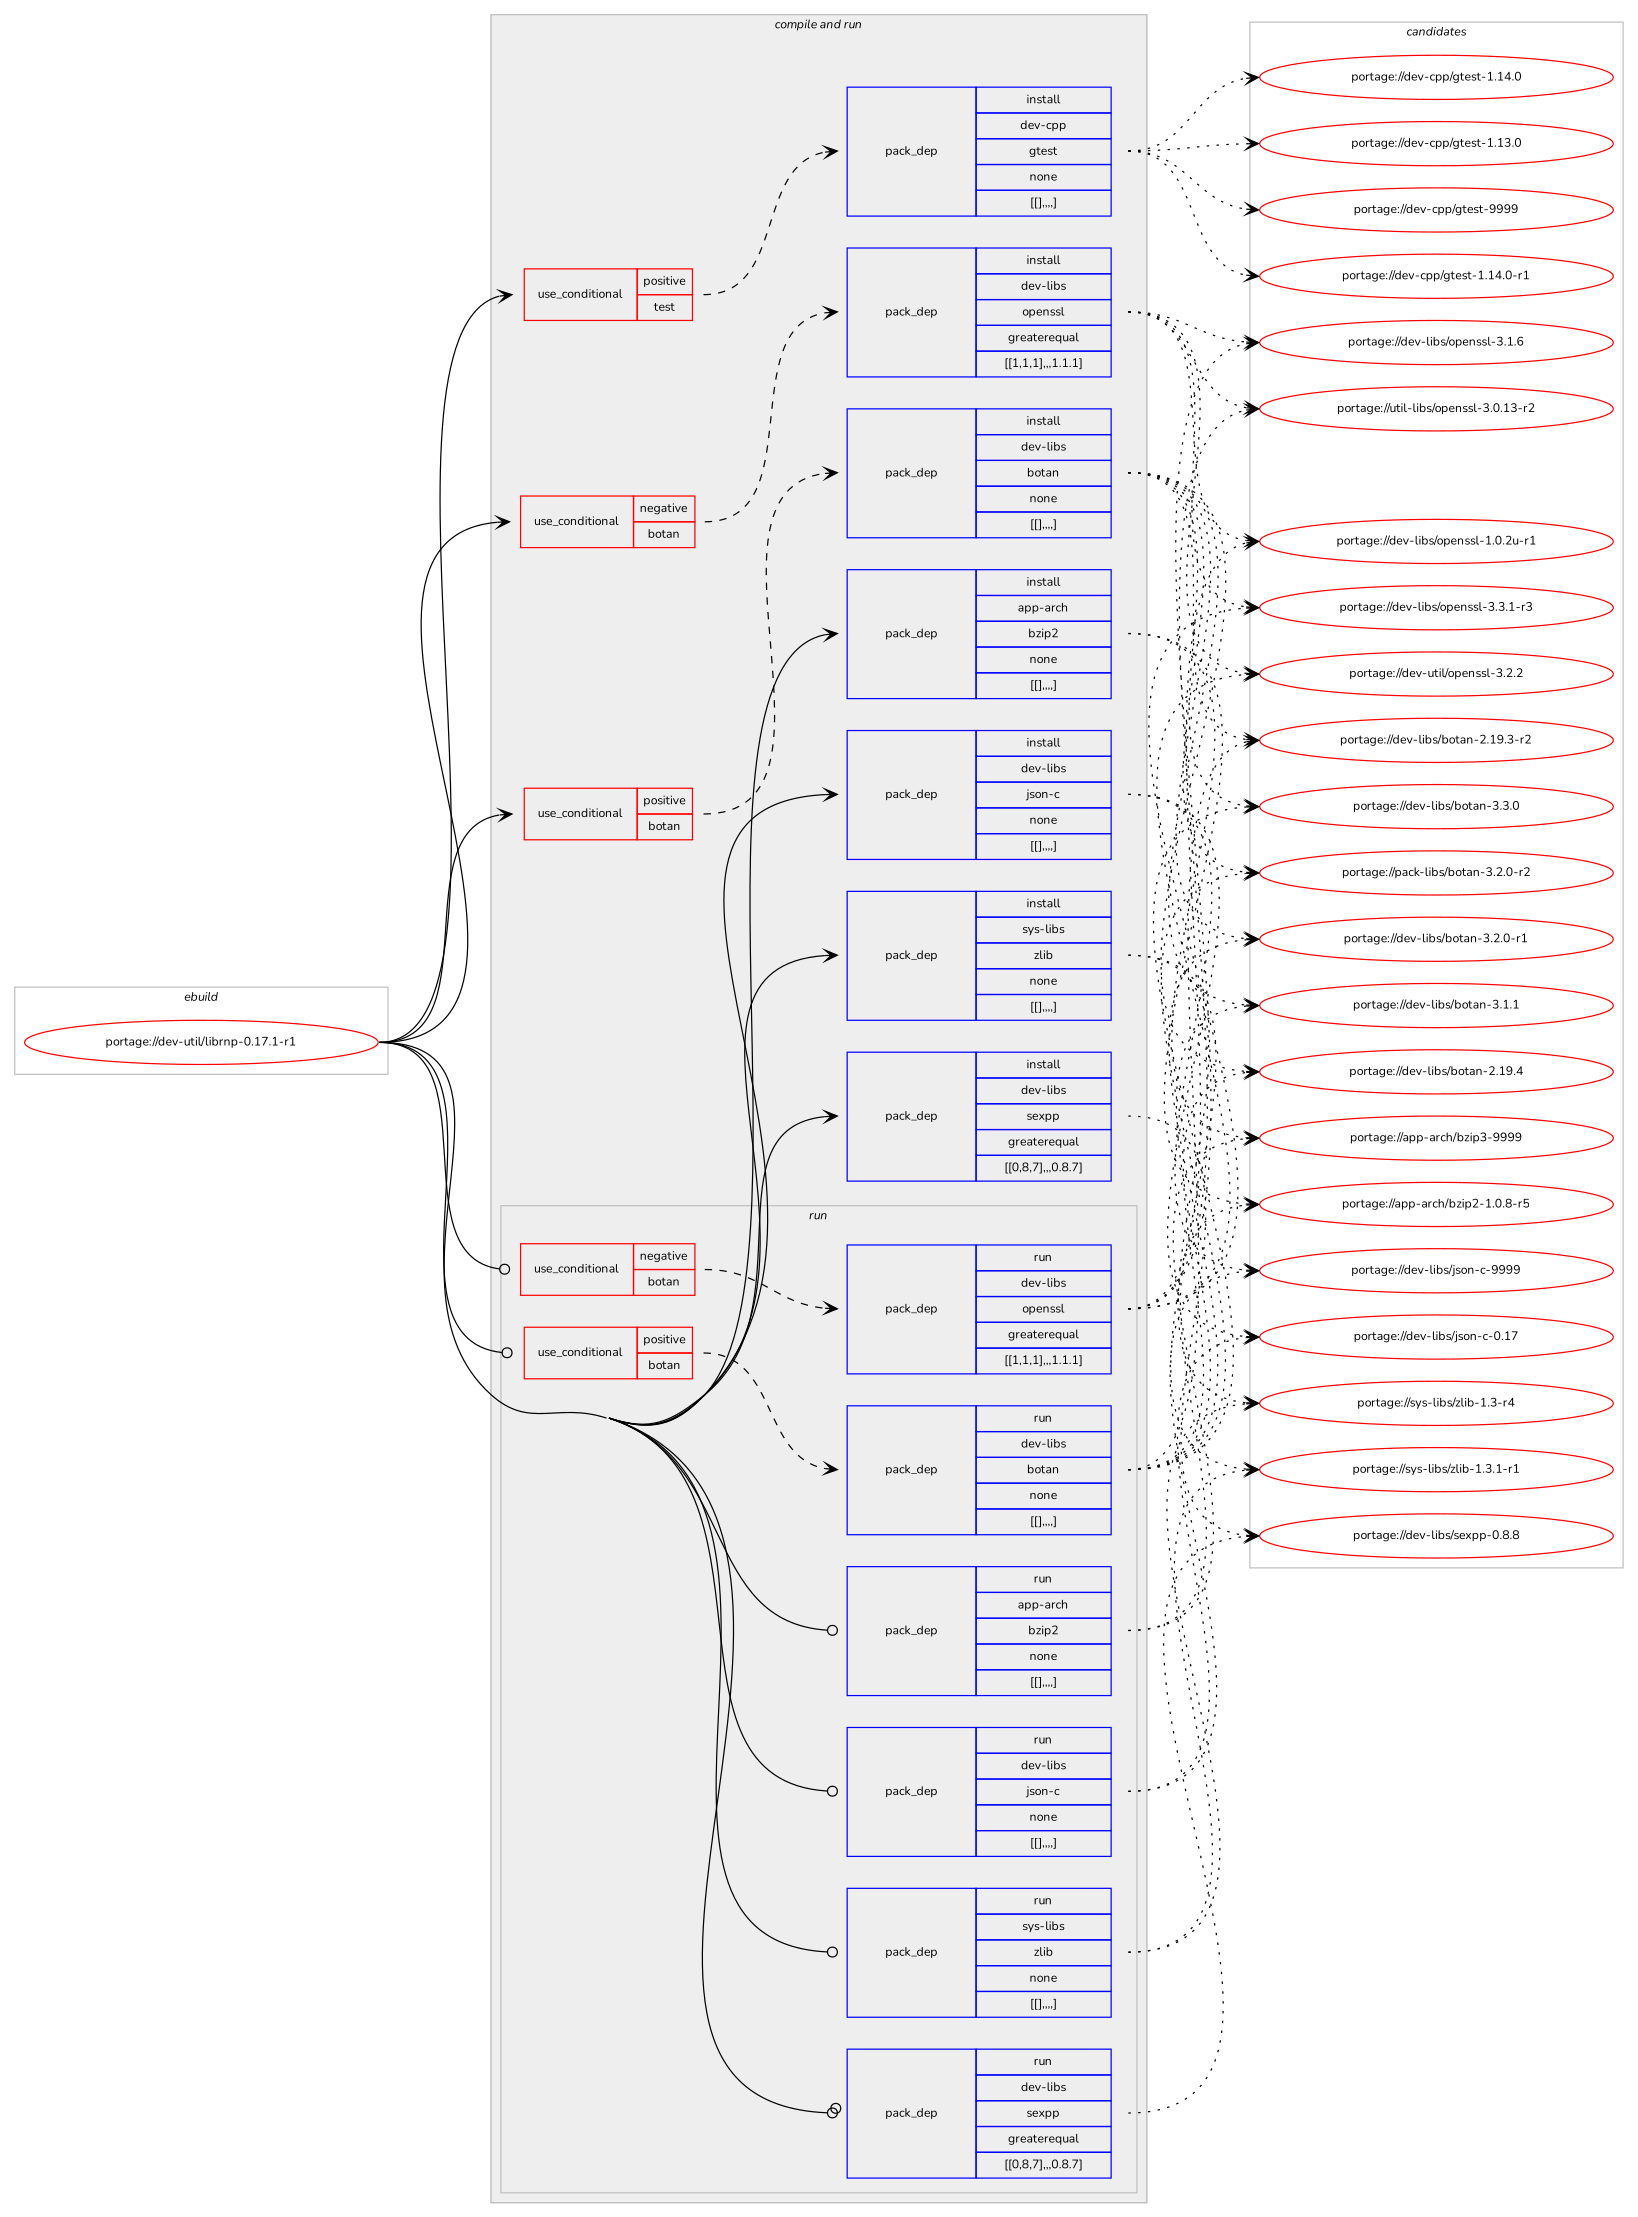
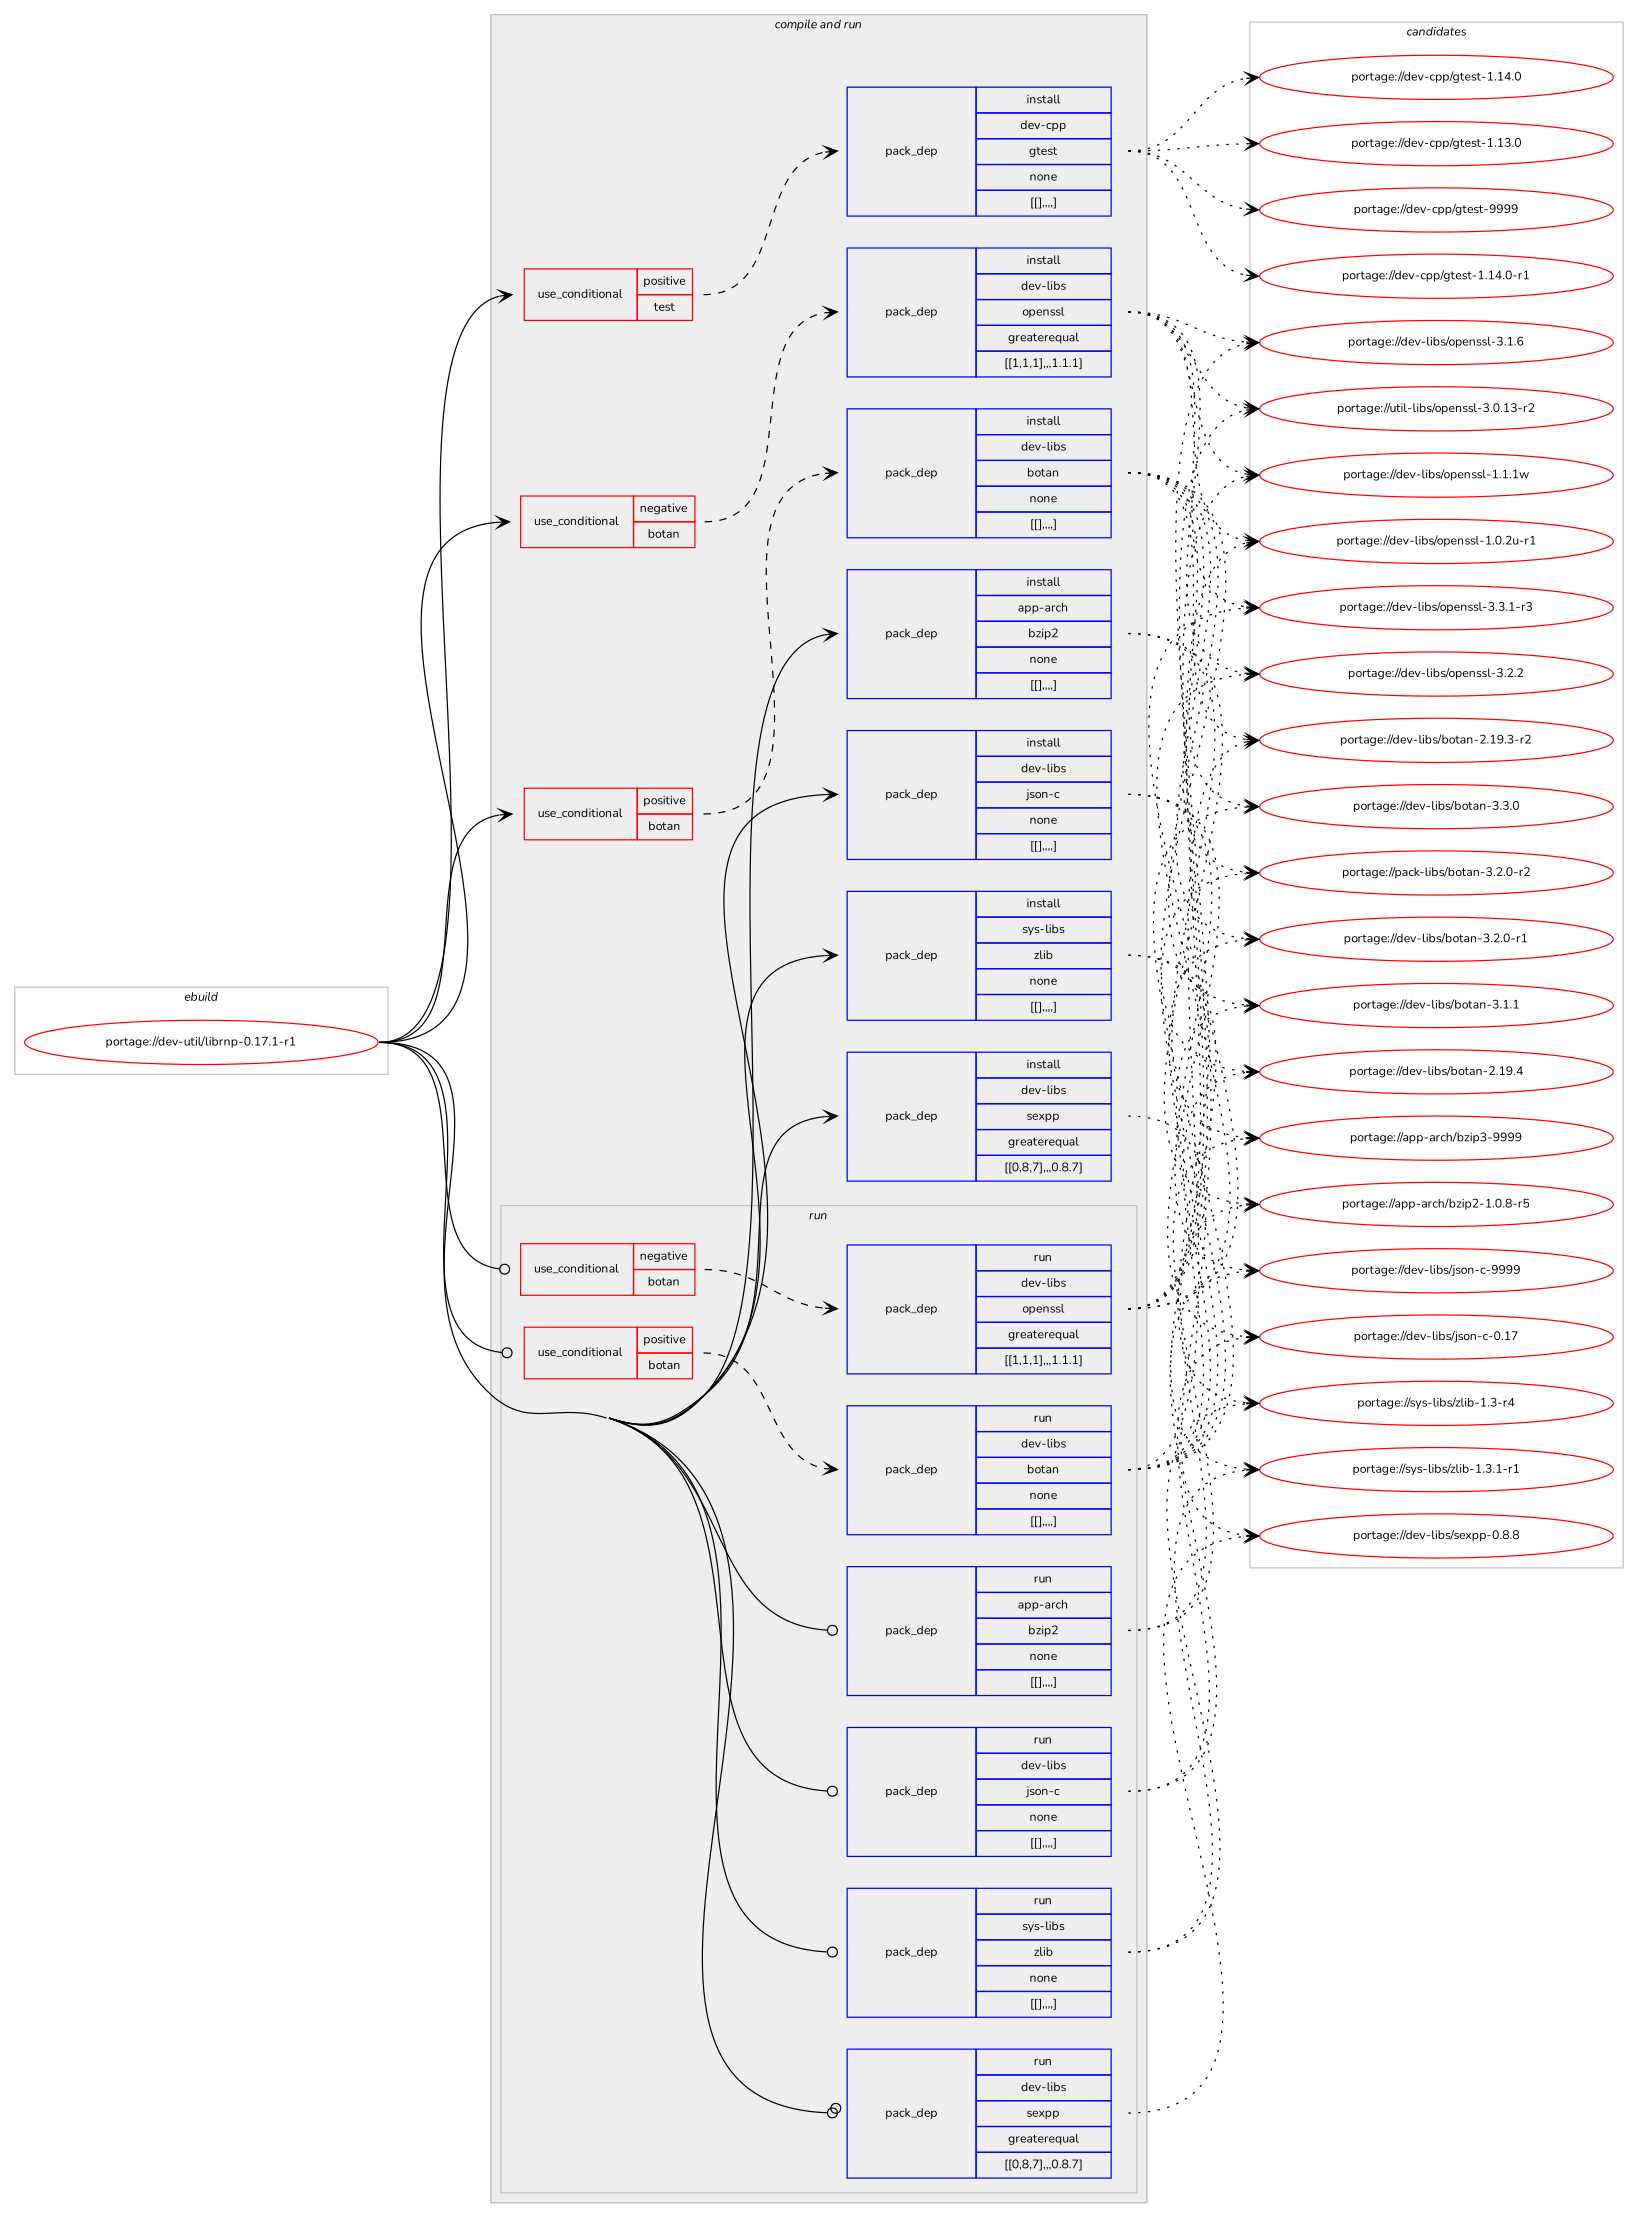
node "portage://dev-libs/openssl-1.1.1w": added
node "portage://dev-util/openssl-3.2.2": label "portage://dev-util/openssl-3.2.2" -> "portage://dev-libs/openssl-3.2.2"
